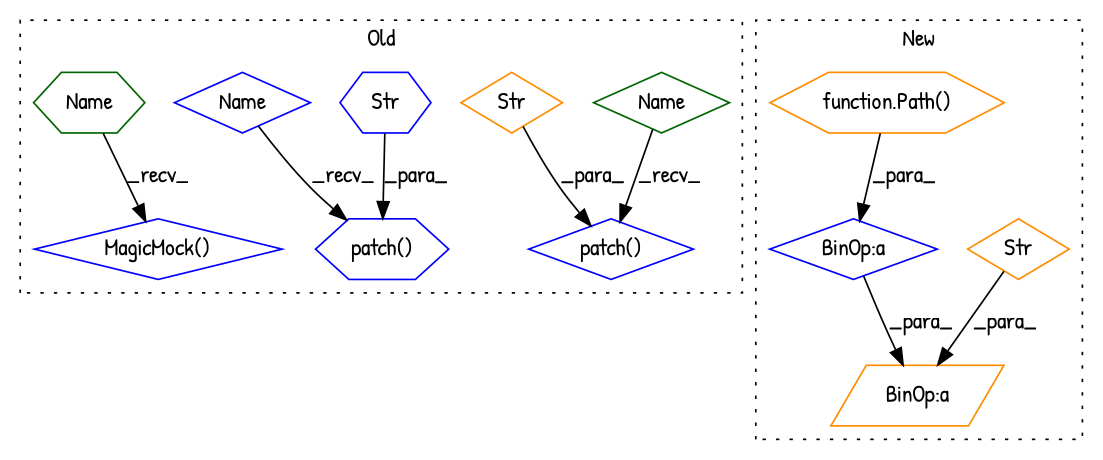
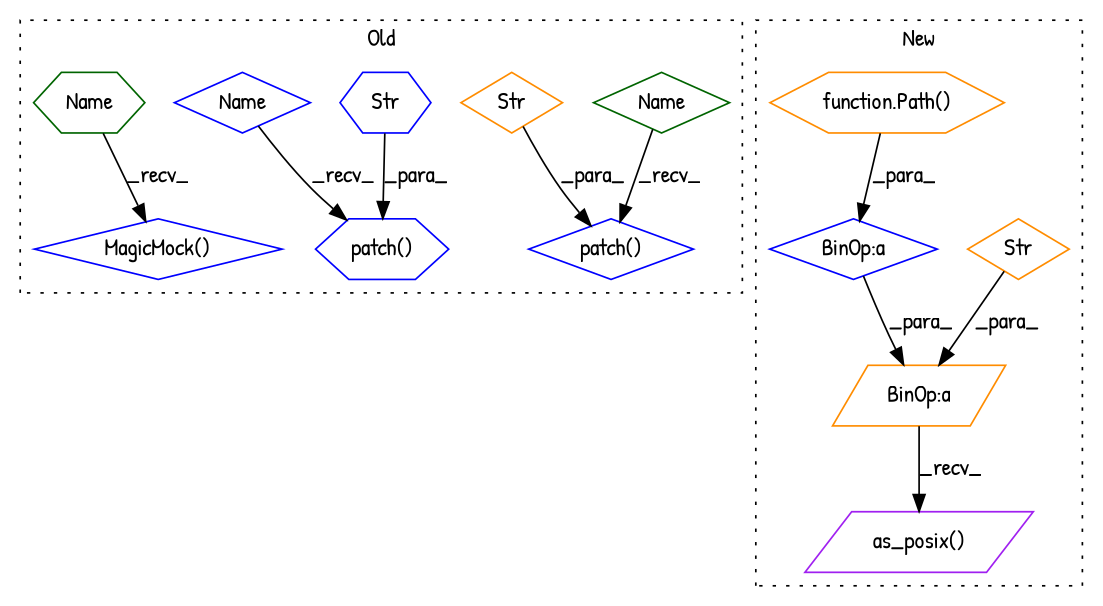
node "as_posix()": added
